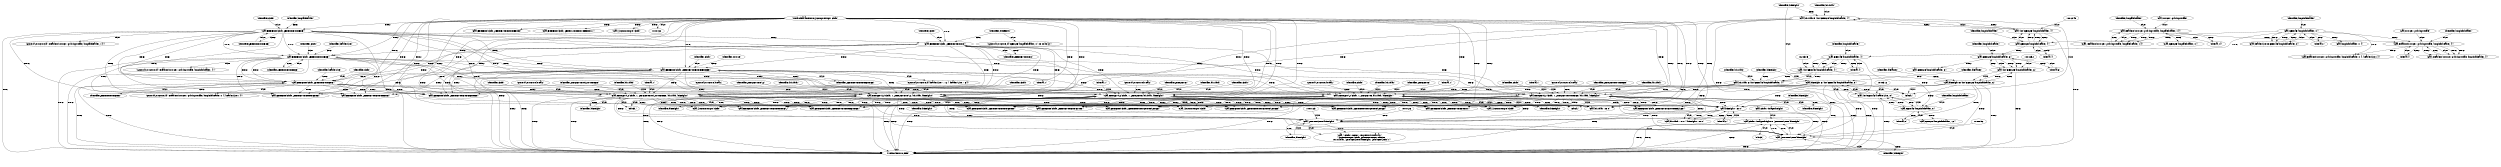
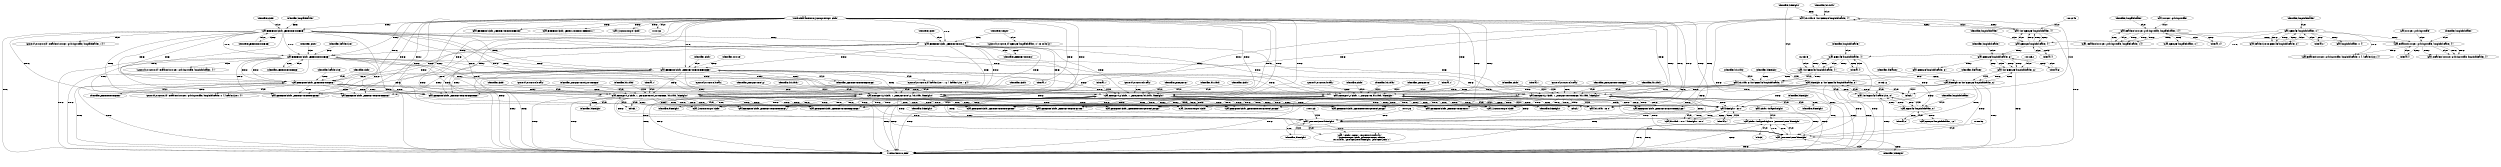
node "(Identifier,bfOffBits)": label "(Identifier,bfOffBits)" -> "(Identifier,height)"
edge "(Call,!ReadOK(source->pub.input_file, bmpinfoheader, 4))" -> "(Call,ReadOK(source->pub.input_file, bmpinfoheader, 4))": removed, label "CFG:"
